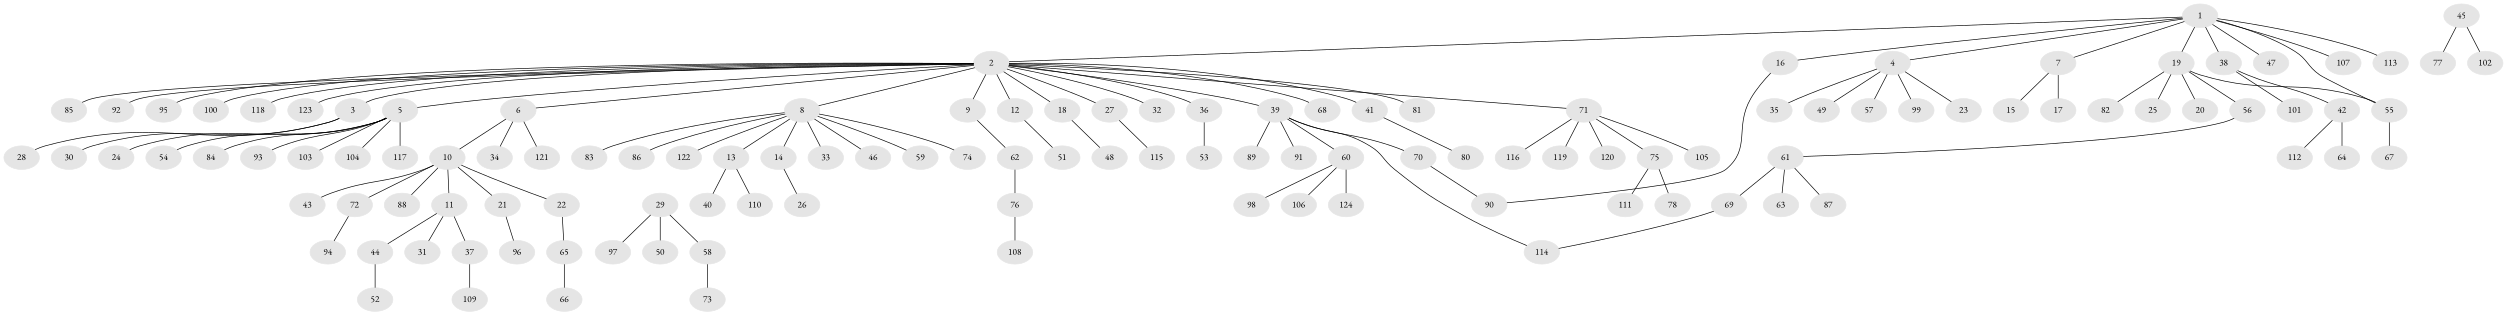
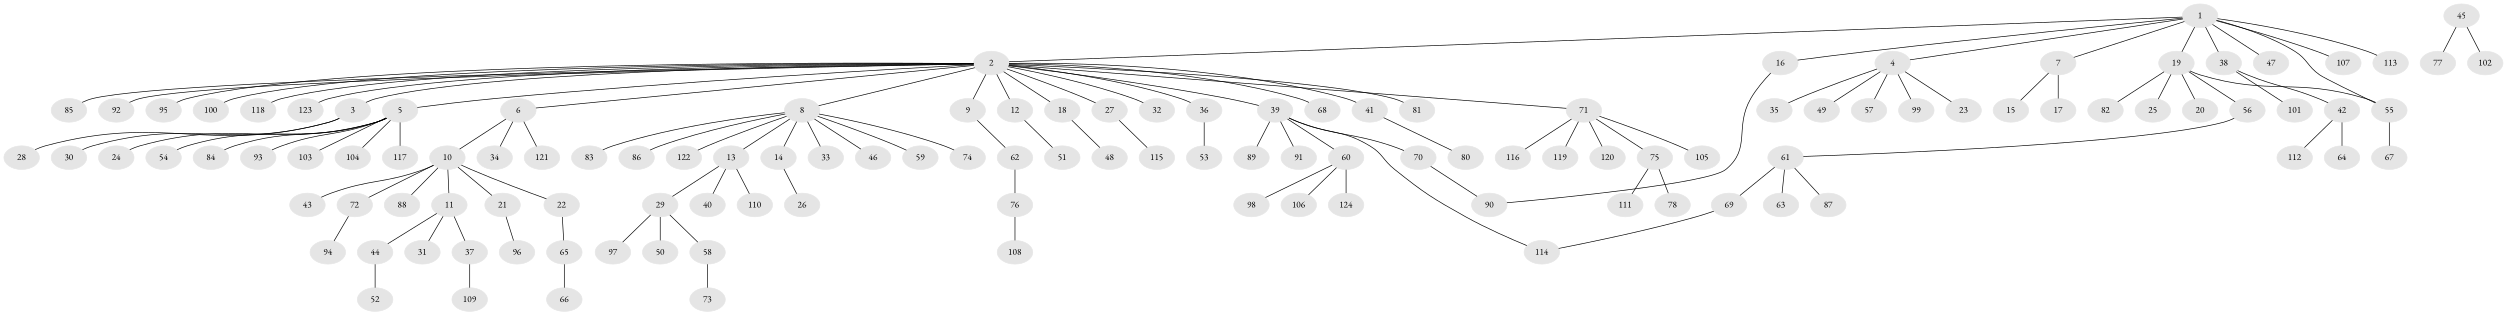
edge "13" -- "29": added
